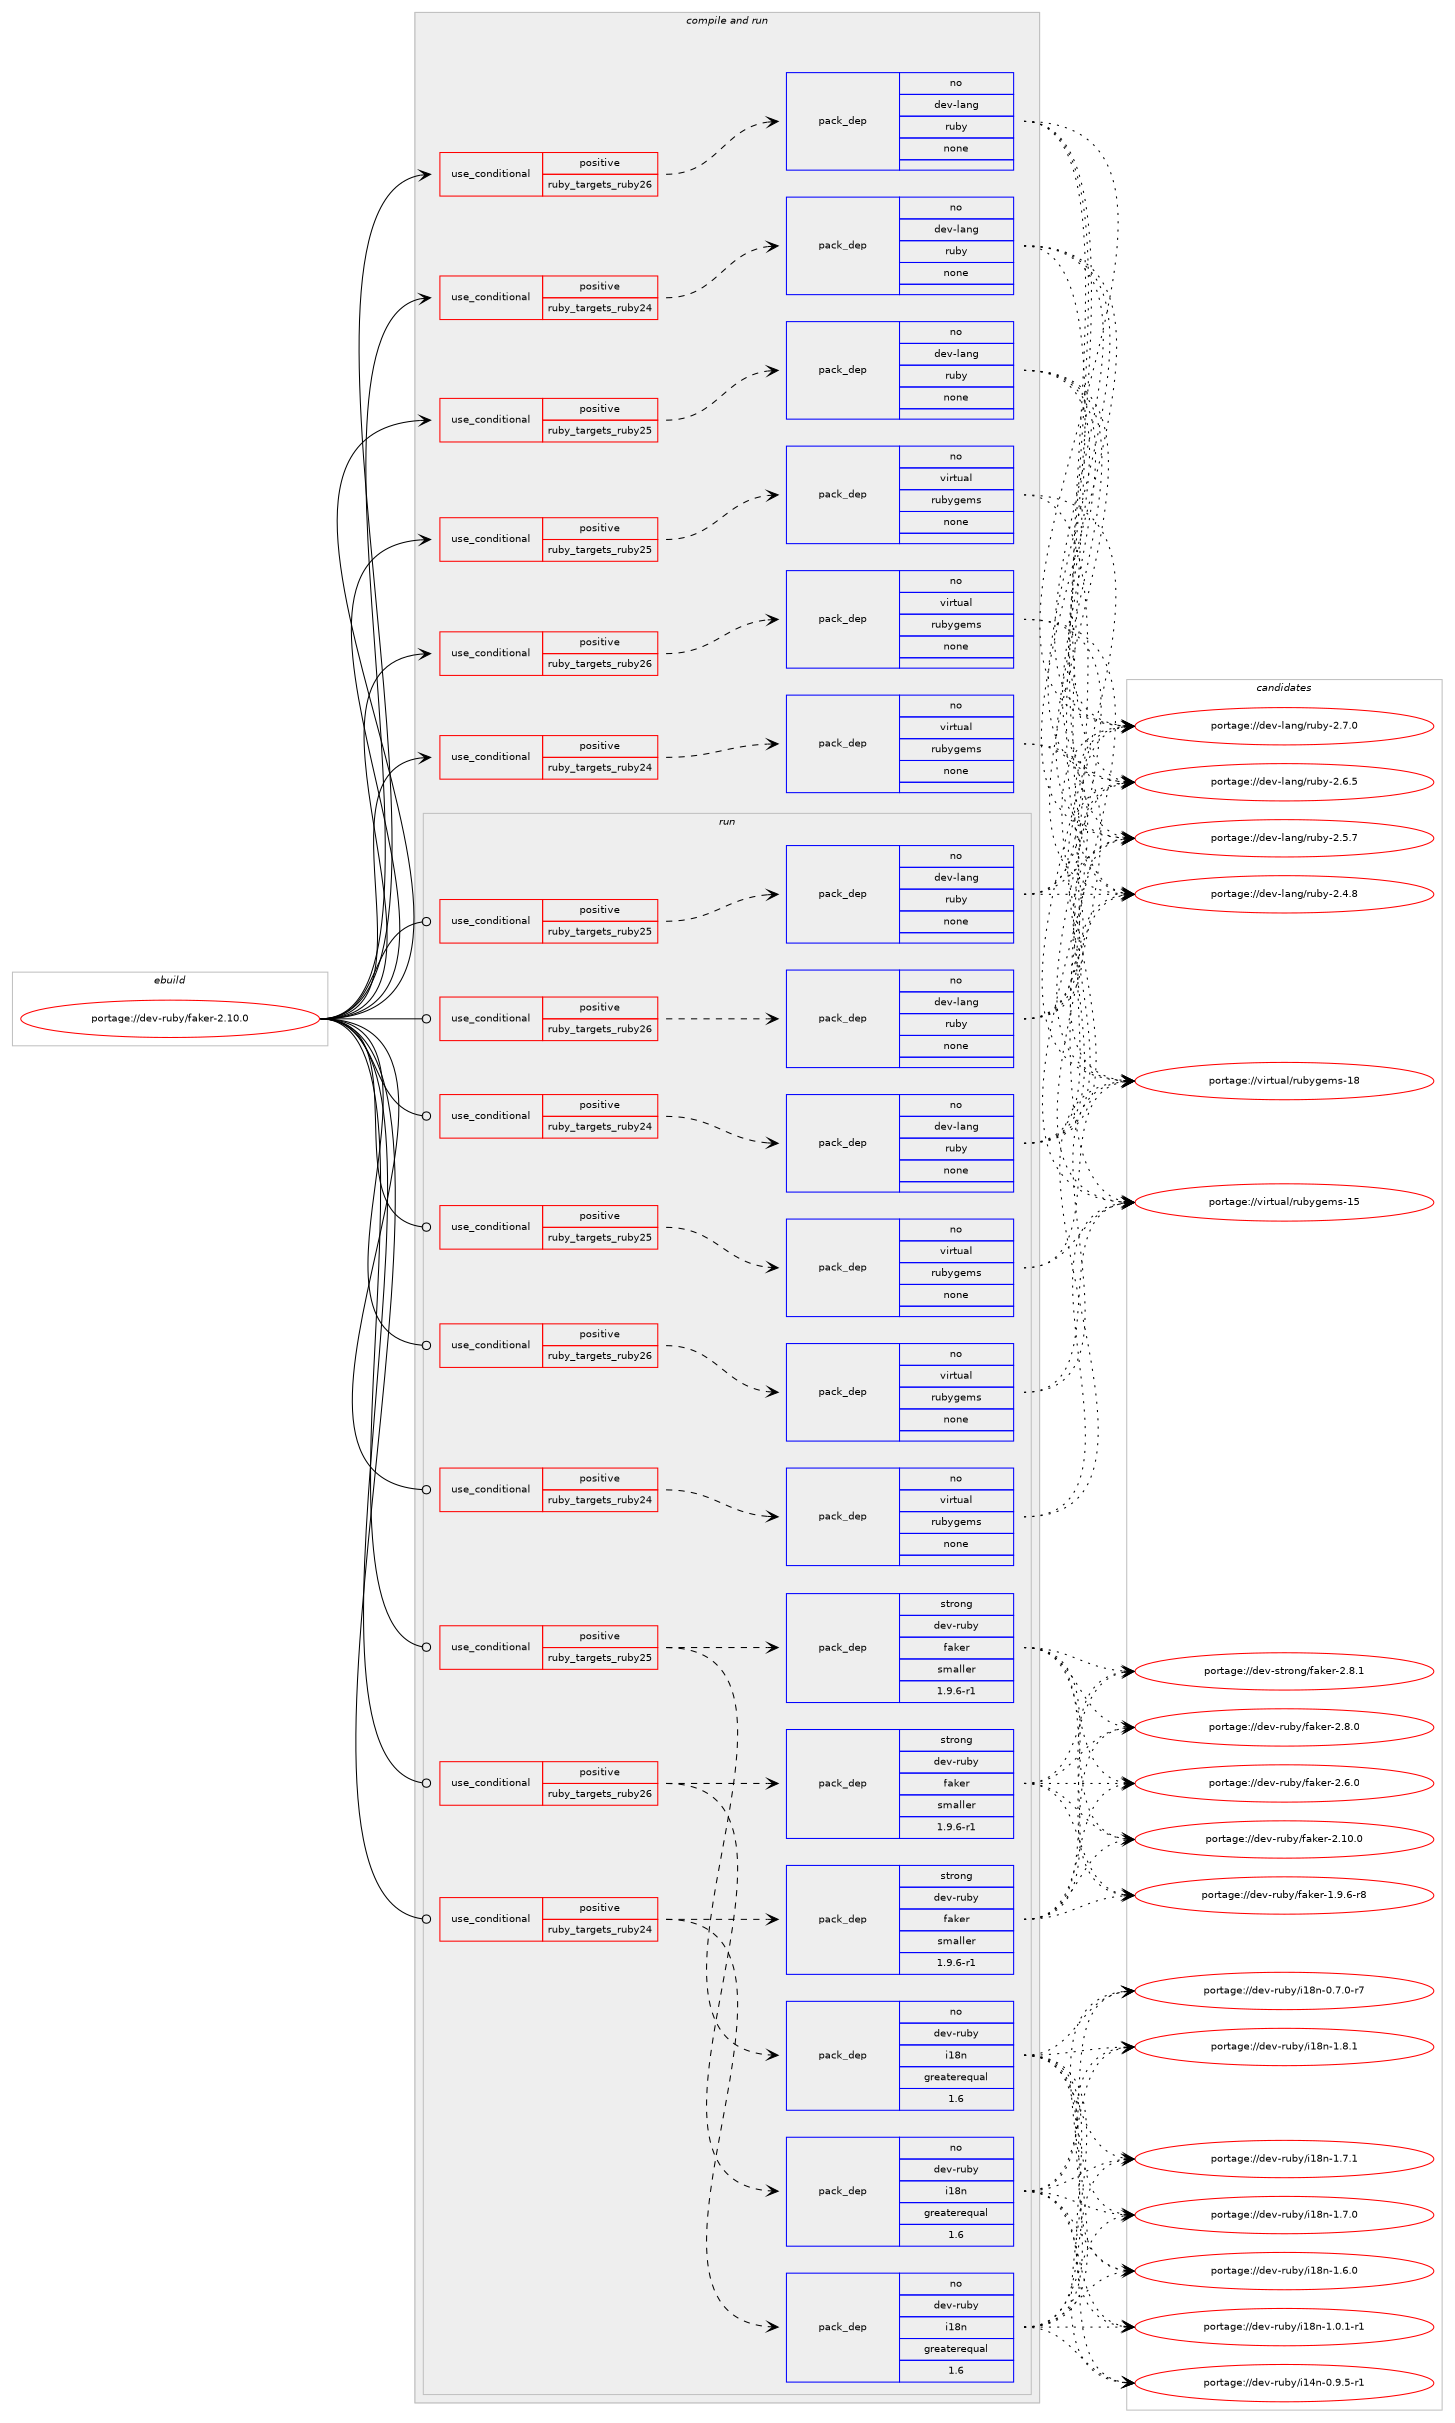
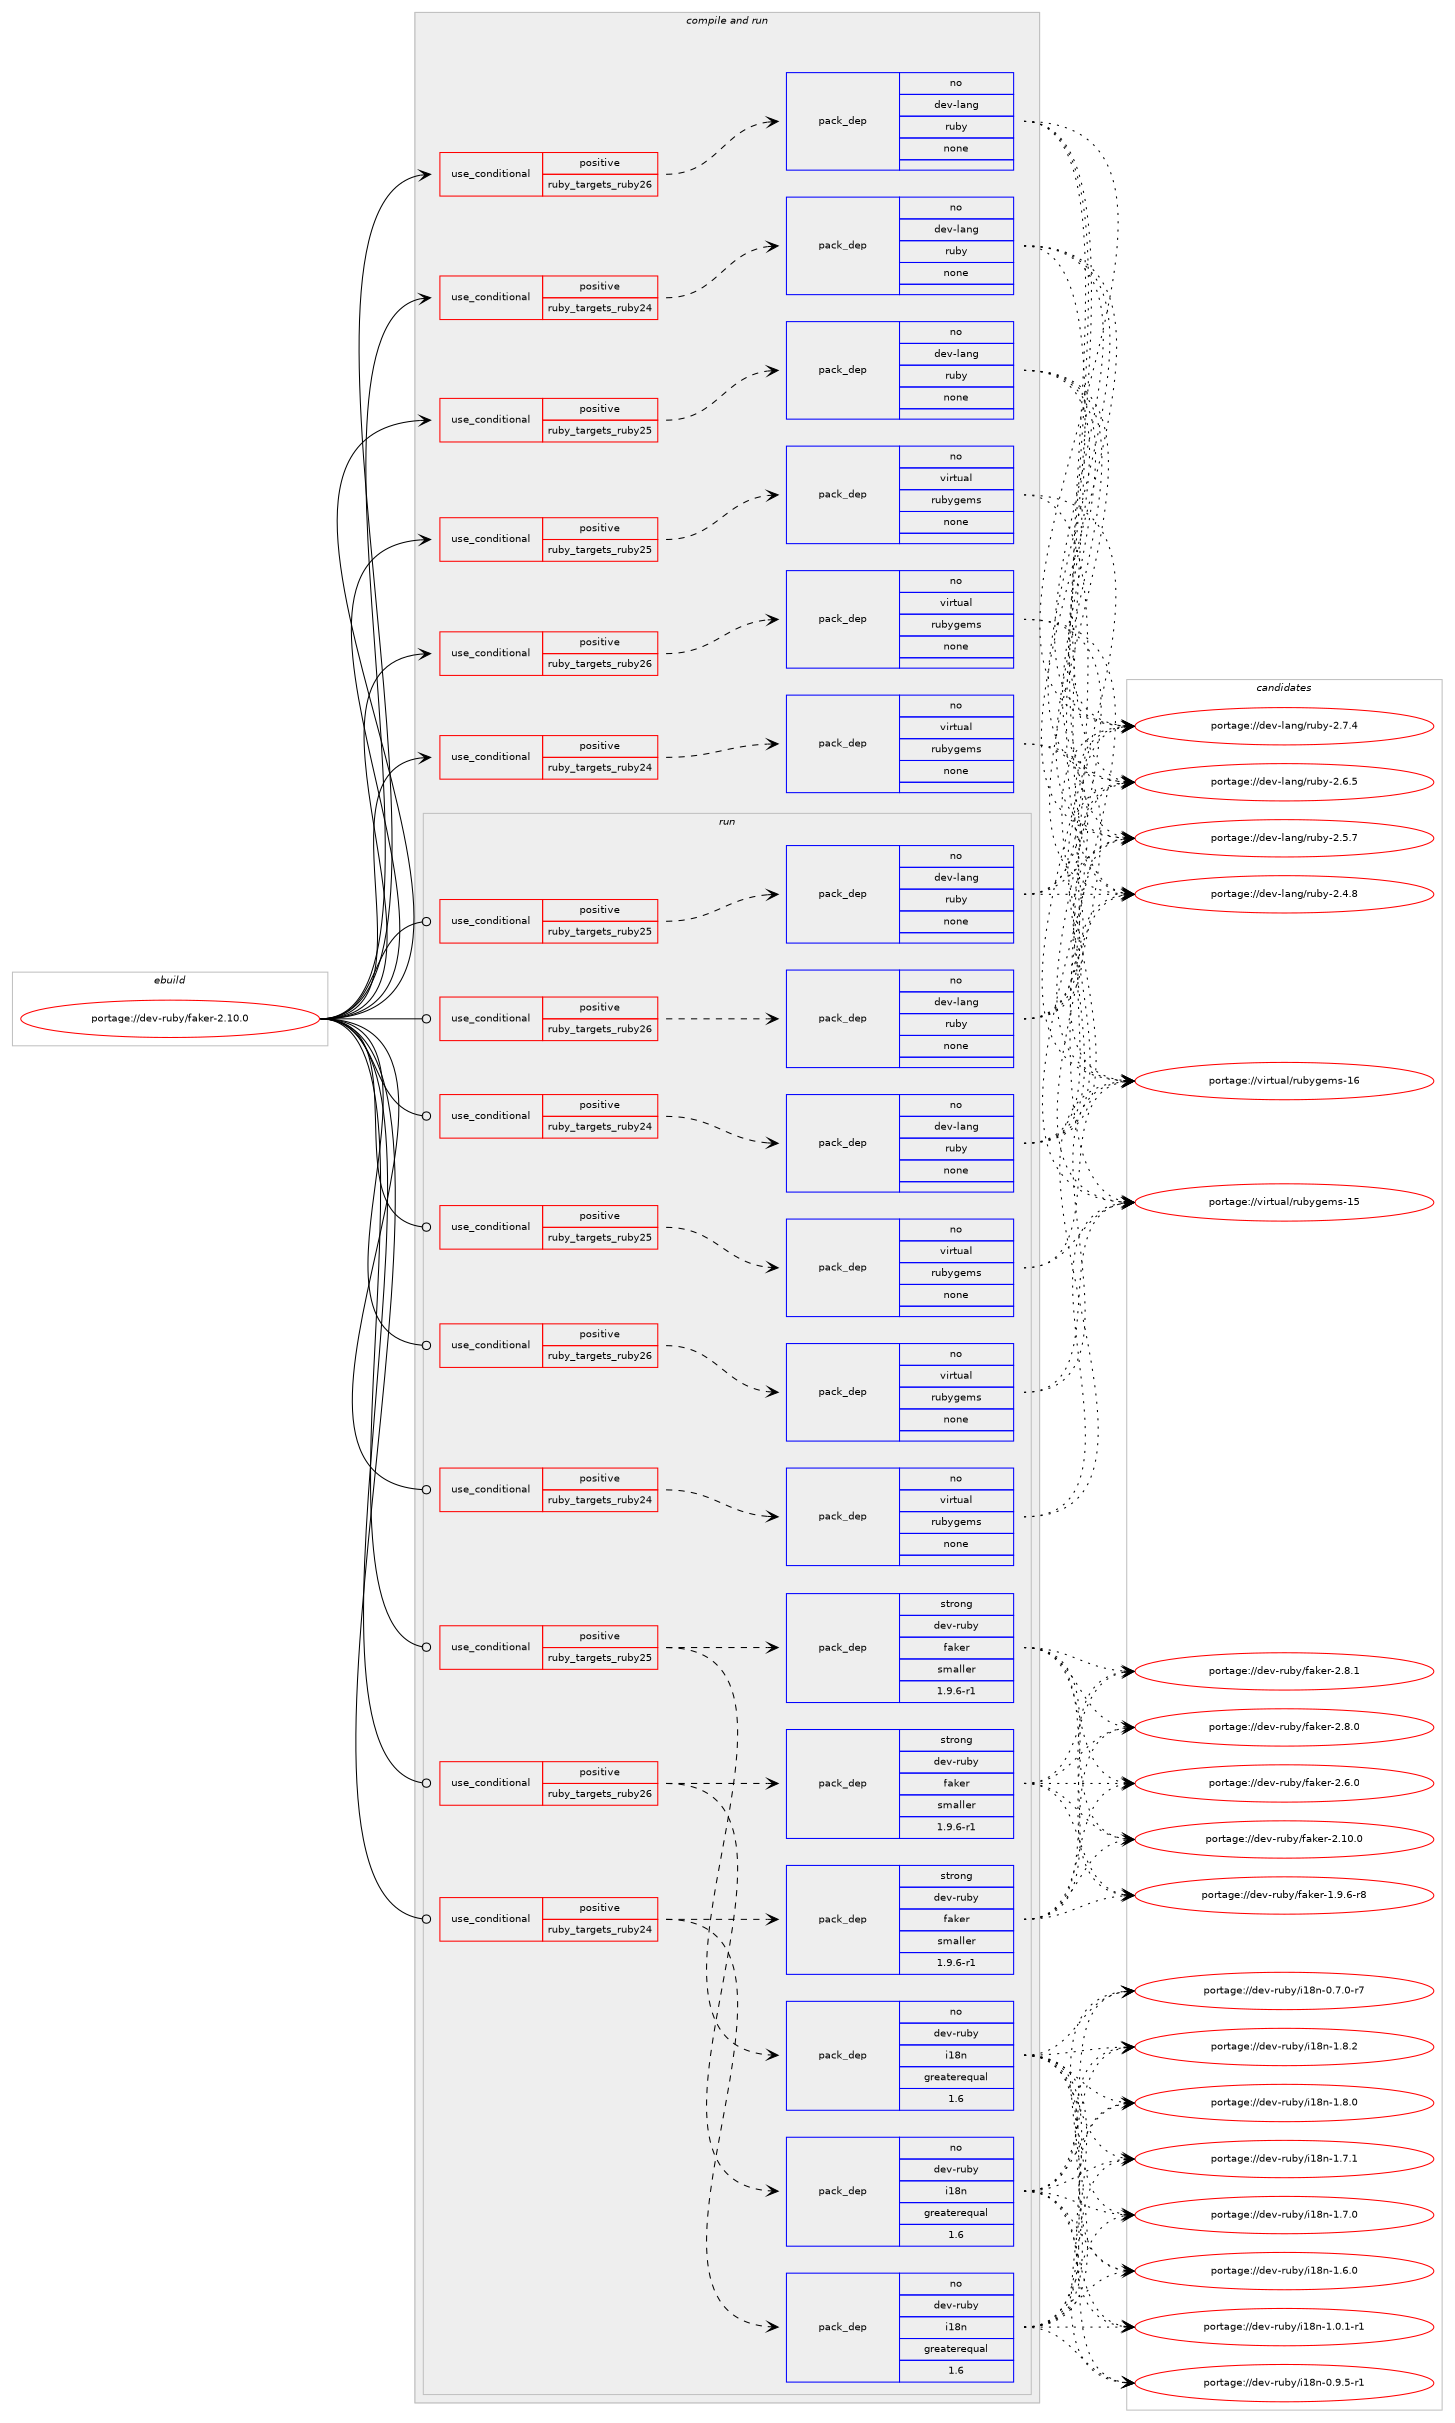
node "portage://dev-lang/ruby-2.7.0": label "portage://dev-lang/ruby-2.7.0" -> "portage://dev-lang/ruby-2.7.4"
node "portage://virtual/rubygems-18": label "portage://virtual/rubygems-18" -> "portage://virtual/rubygems-16"
node "portage://dev-strong/faker-2.8.1": label "portage://dev-strong/faker-2.8.1" -> "portage://dev-ruby/faker-2.8.1"
node "portage://dev-ruby/i18n-1.8.1": label "portage://dev-ruby/i18n-1.8.1" -> "portage://dev-ruby/i18n-1.8.2"
node "portage://dev-ruby/i18n-1.8.0": added
node "portage://dev-ruby/i14n-0.9.5-r1": label "portage://dev-ruby/i14n-0.9.5-r1" -> "portage://dev-ruby/i18n-0.9.5-r1"
